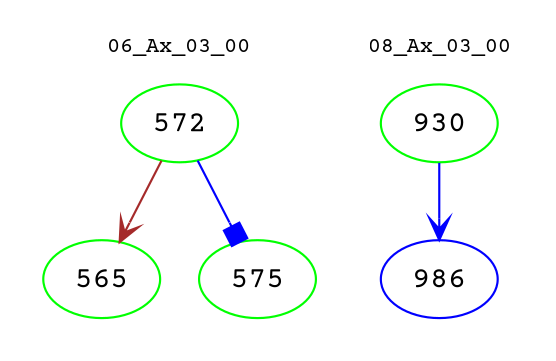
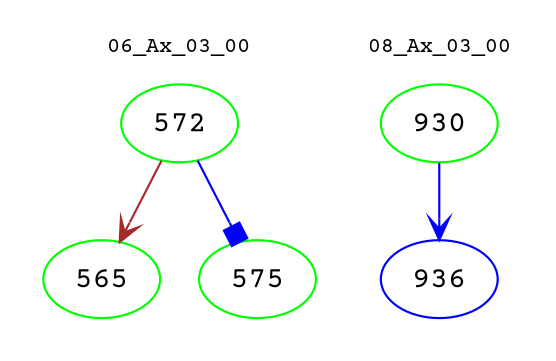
node "986": label "986" -> "936"
